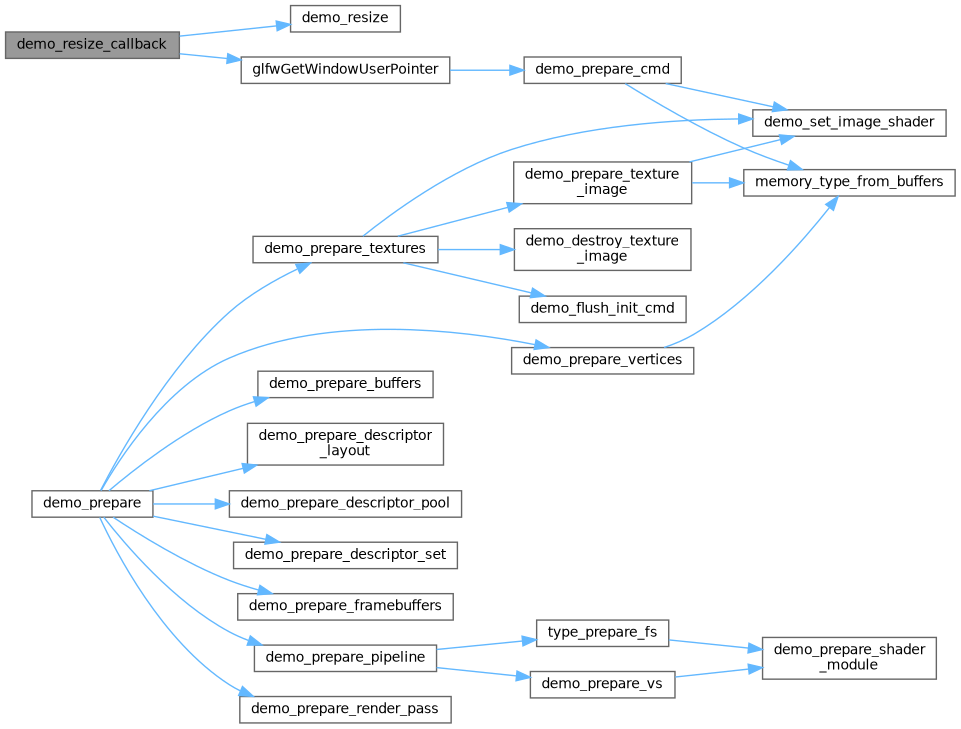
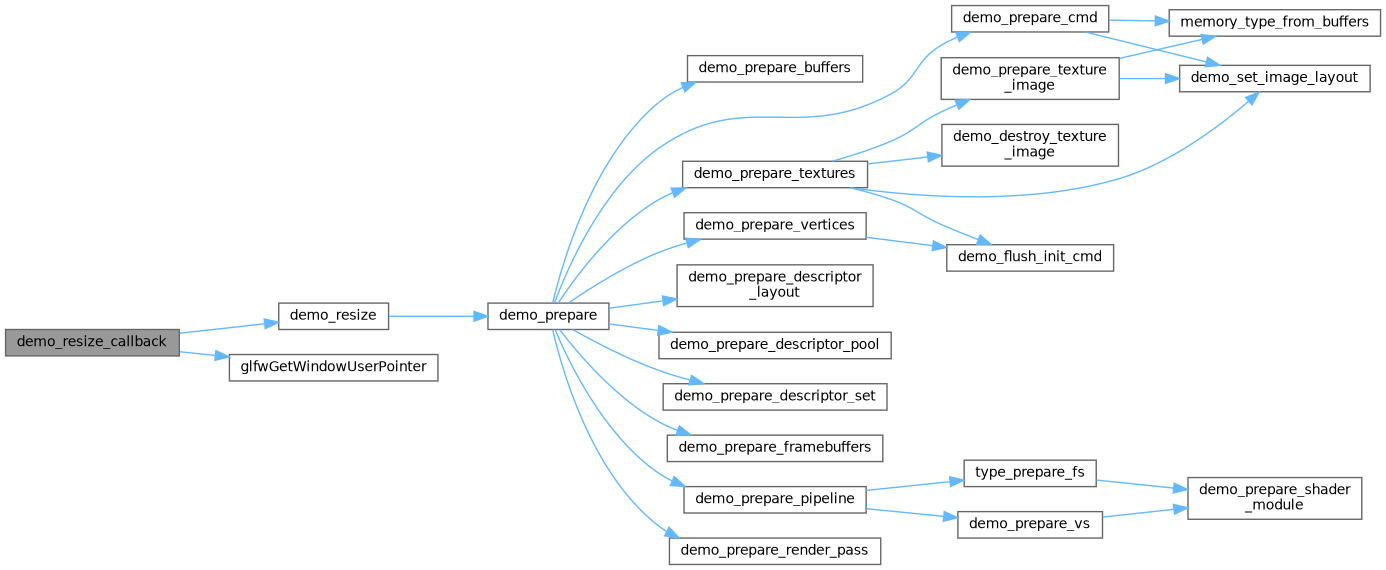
edge "glfwGetWindowUserPointer" -> "demo_prepare_cmd": now "demo_prepare" -> "demo_prepare_cmd"
node "demo_set_image_shader": label "demo_set_image_shader" -> "demo_set_image_layout"
edge "demo_prepare_vertices" -> "memory_type_from_buffers": now "demo_prepare_vertices" -> "demo_flush_init_cmd"
edge "demo_resize" -> "demo_prepare": added
